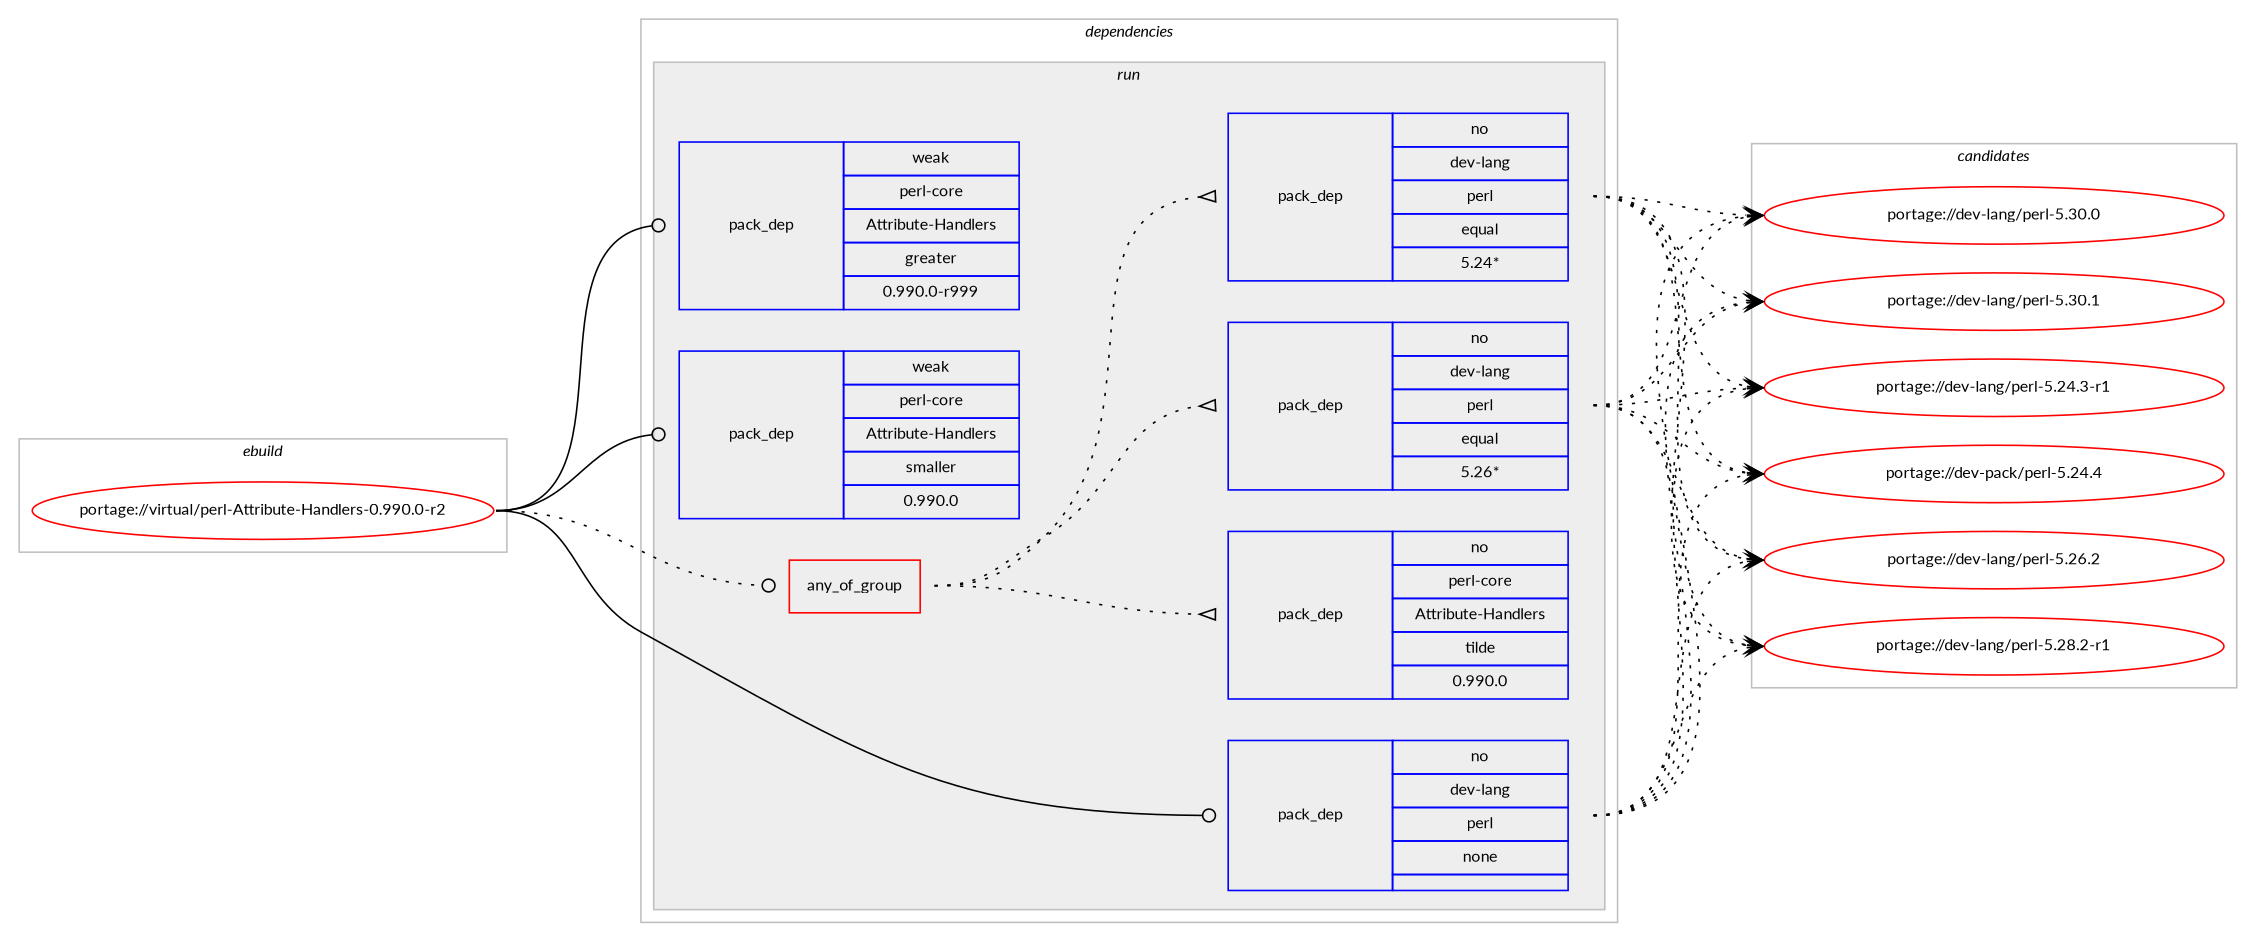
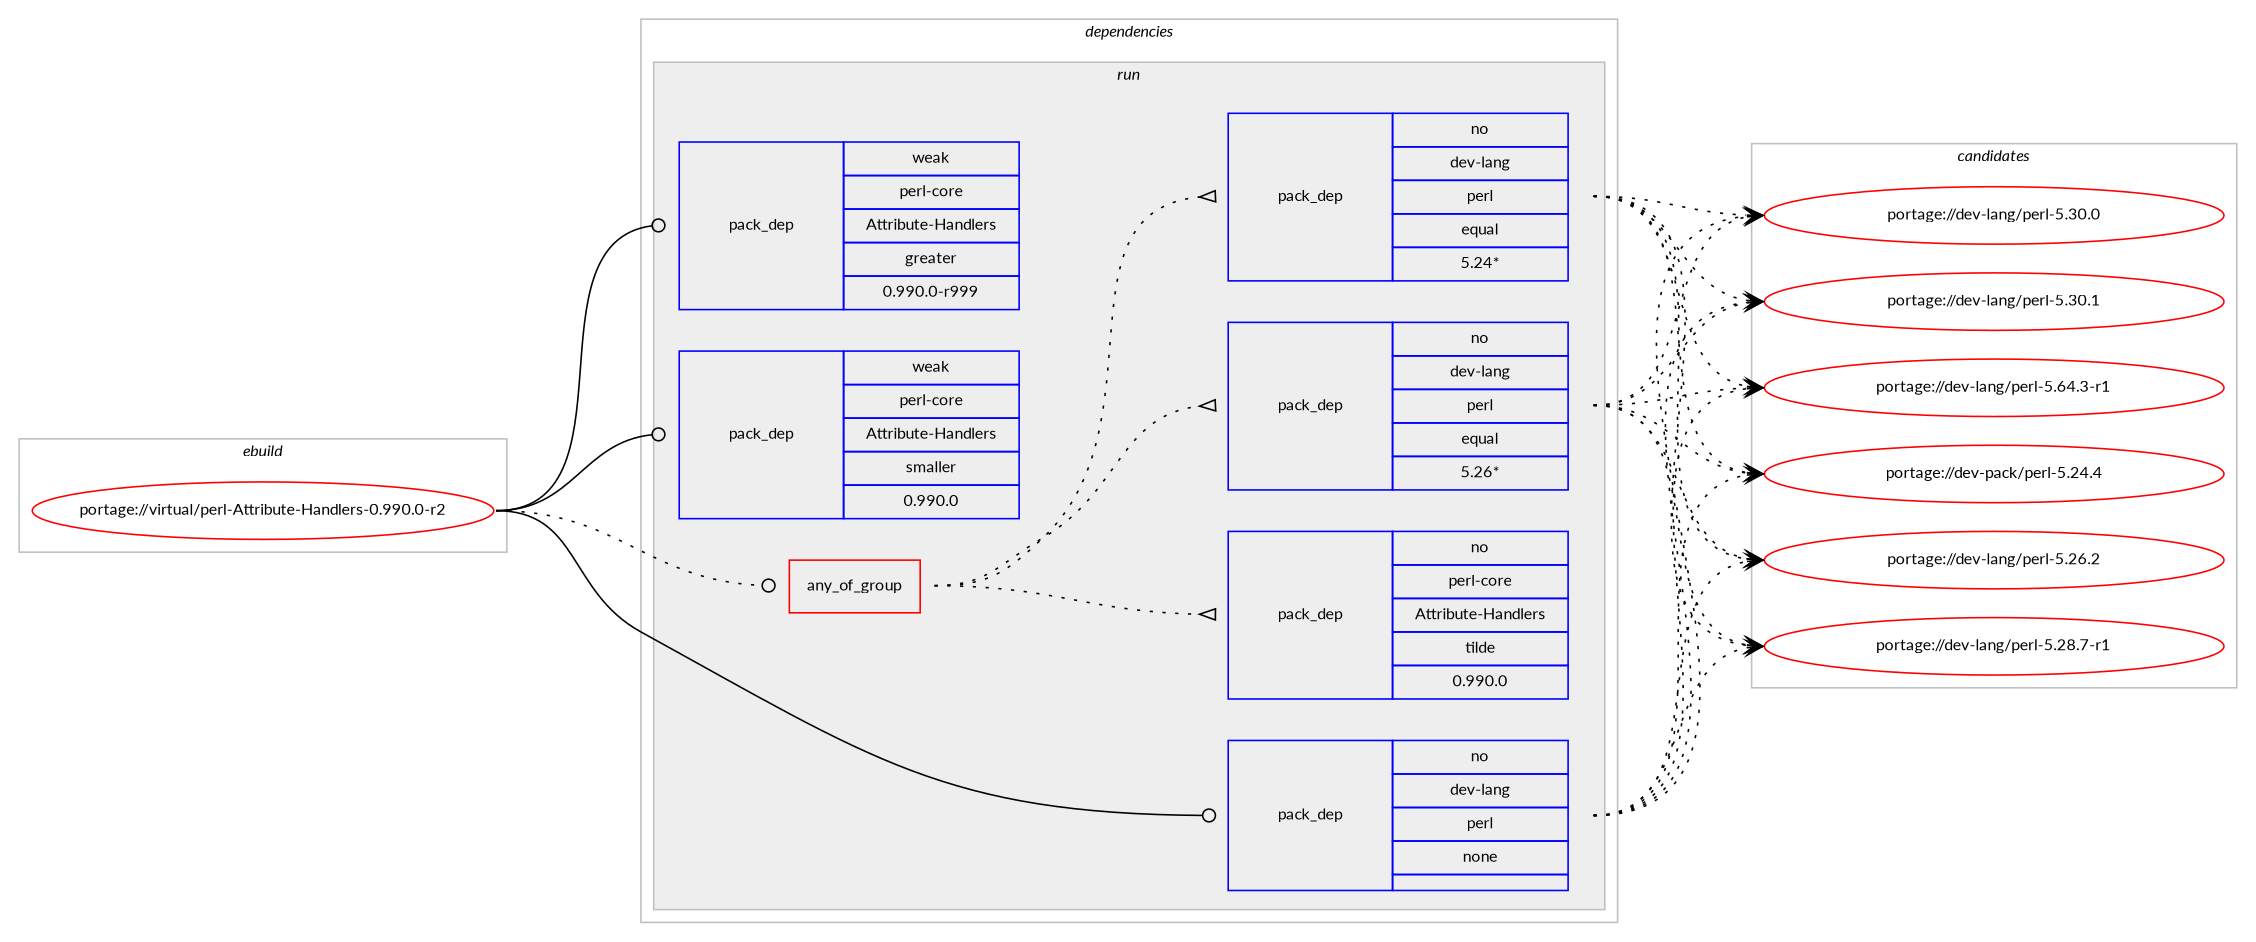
node "portage://dev-lang/perl-5.24.3-r1": label "portage://dev-lang/perl-5.24.3-r1" -> "portage://dev-lang/perl-5.64.3-r1"
node "portage://dev-lang/perl-5.28.2-r1": label "portage://dev-lang/perl-5.28.2-r1" -> "portage://dev-lang/perl-5.28.7-r1"
